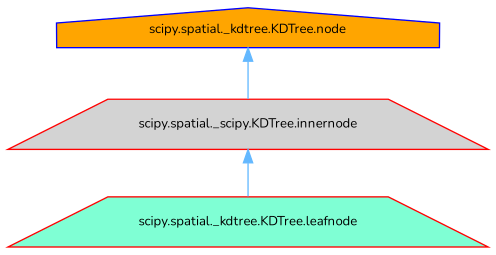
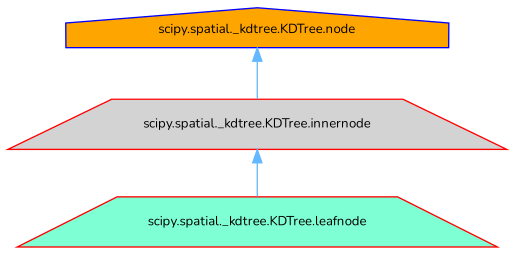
node "scipy.spatial._scipy.KDTree.innernode": label "scipy.spatial._scipy.KDTree.innernode" -> "scipy.spatial._kdtree.KDTree.innernode"
